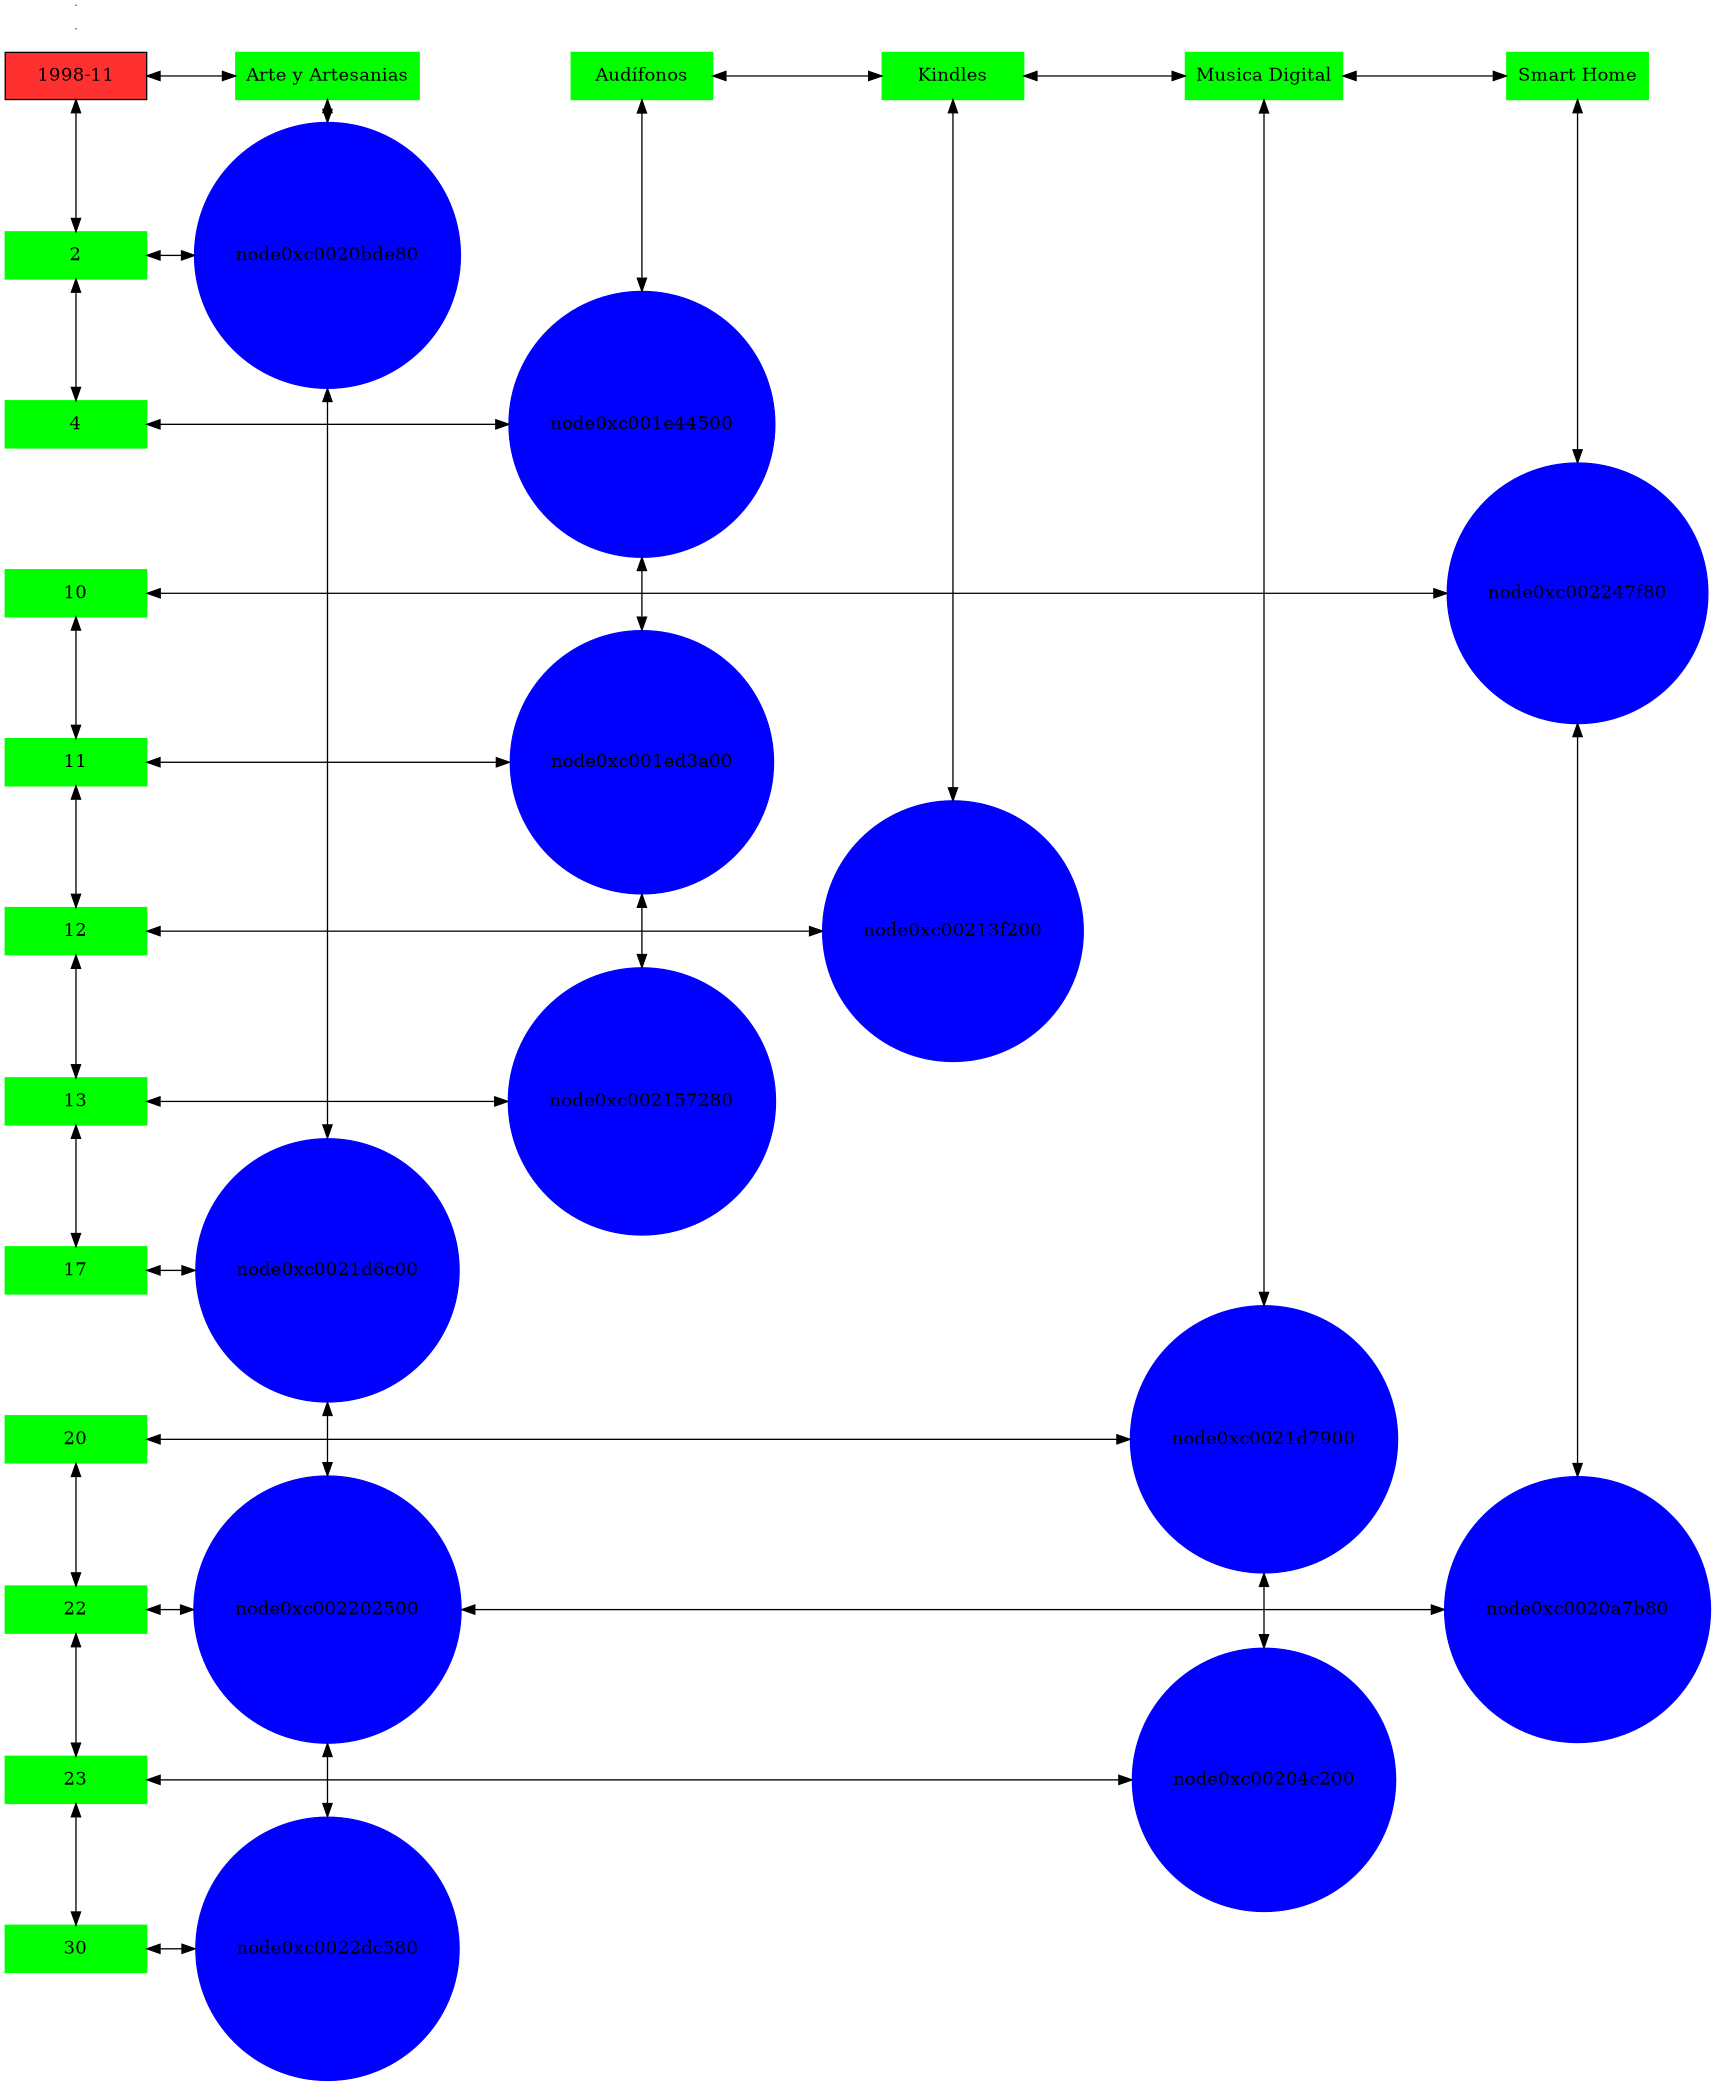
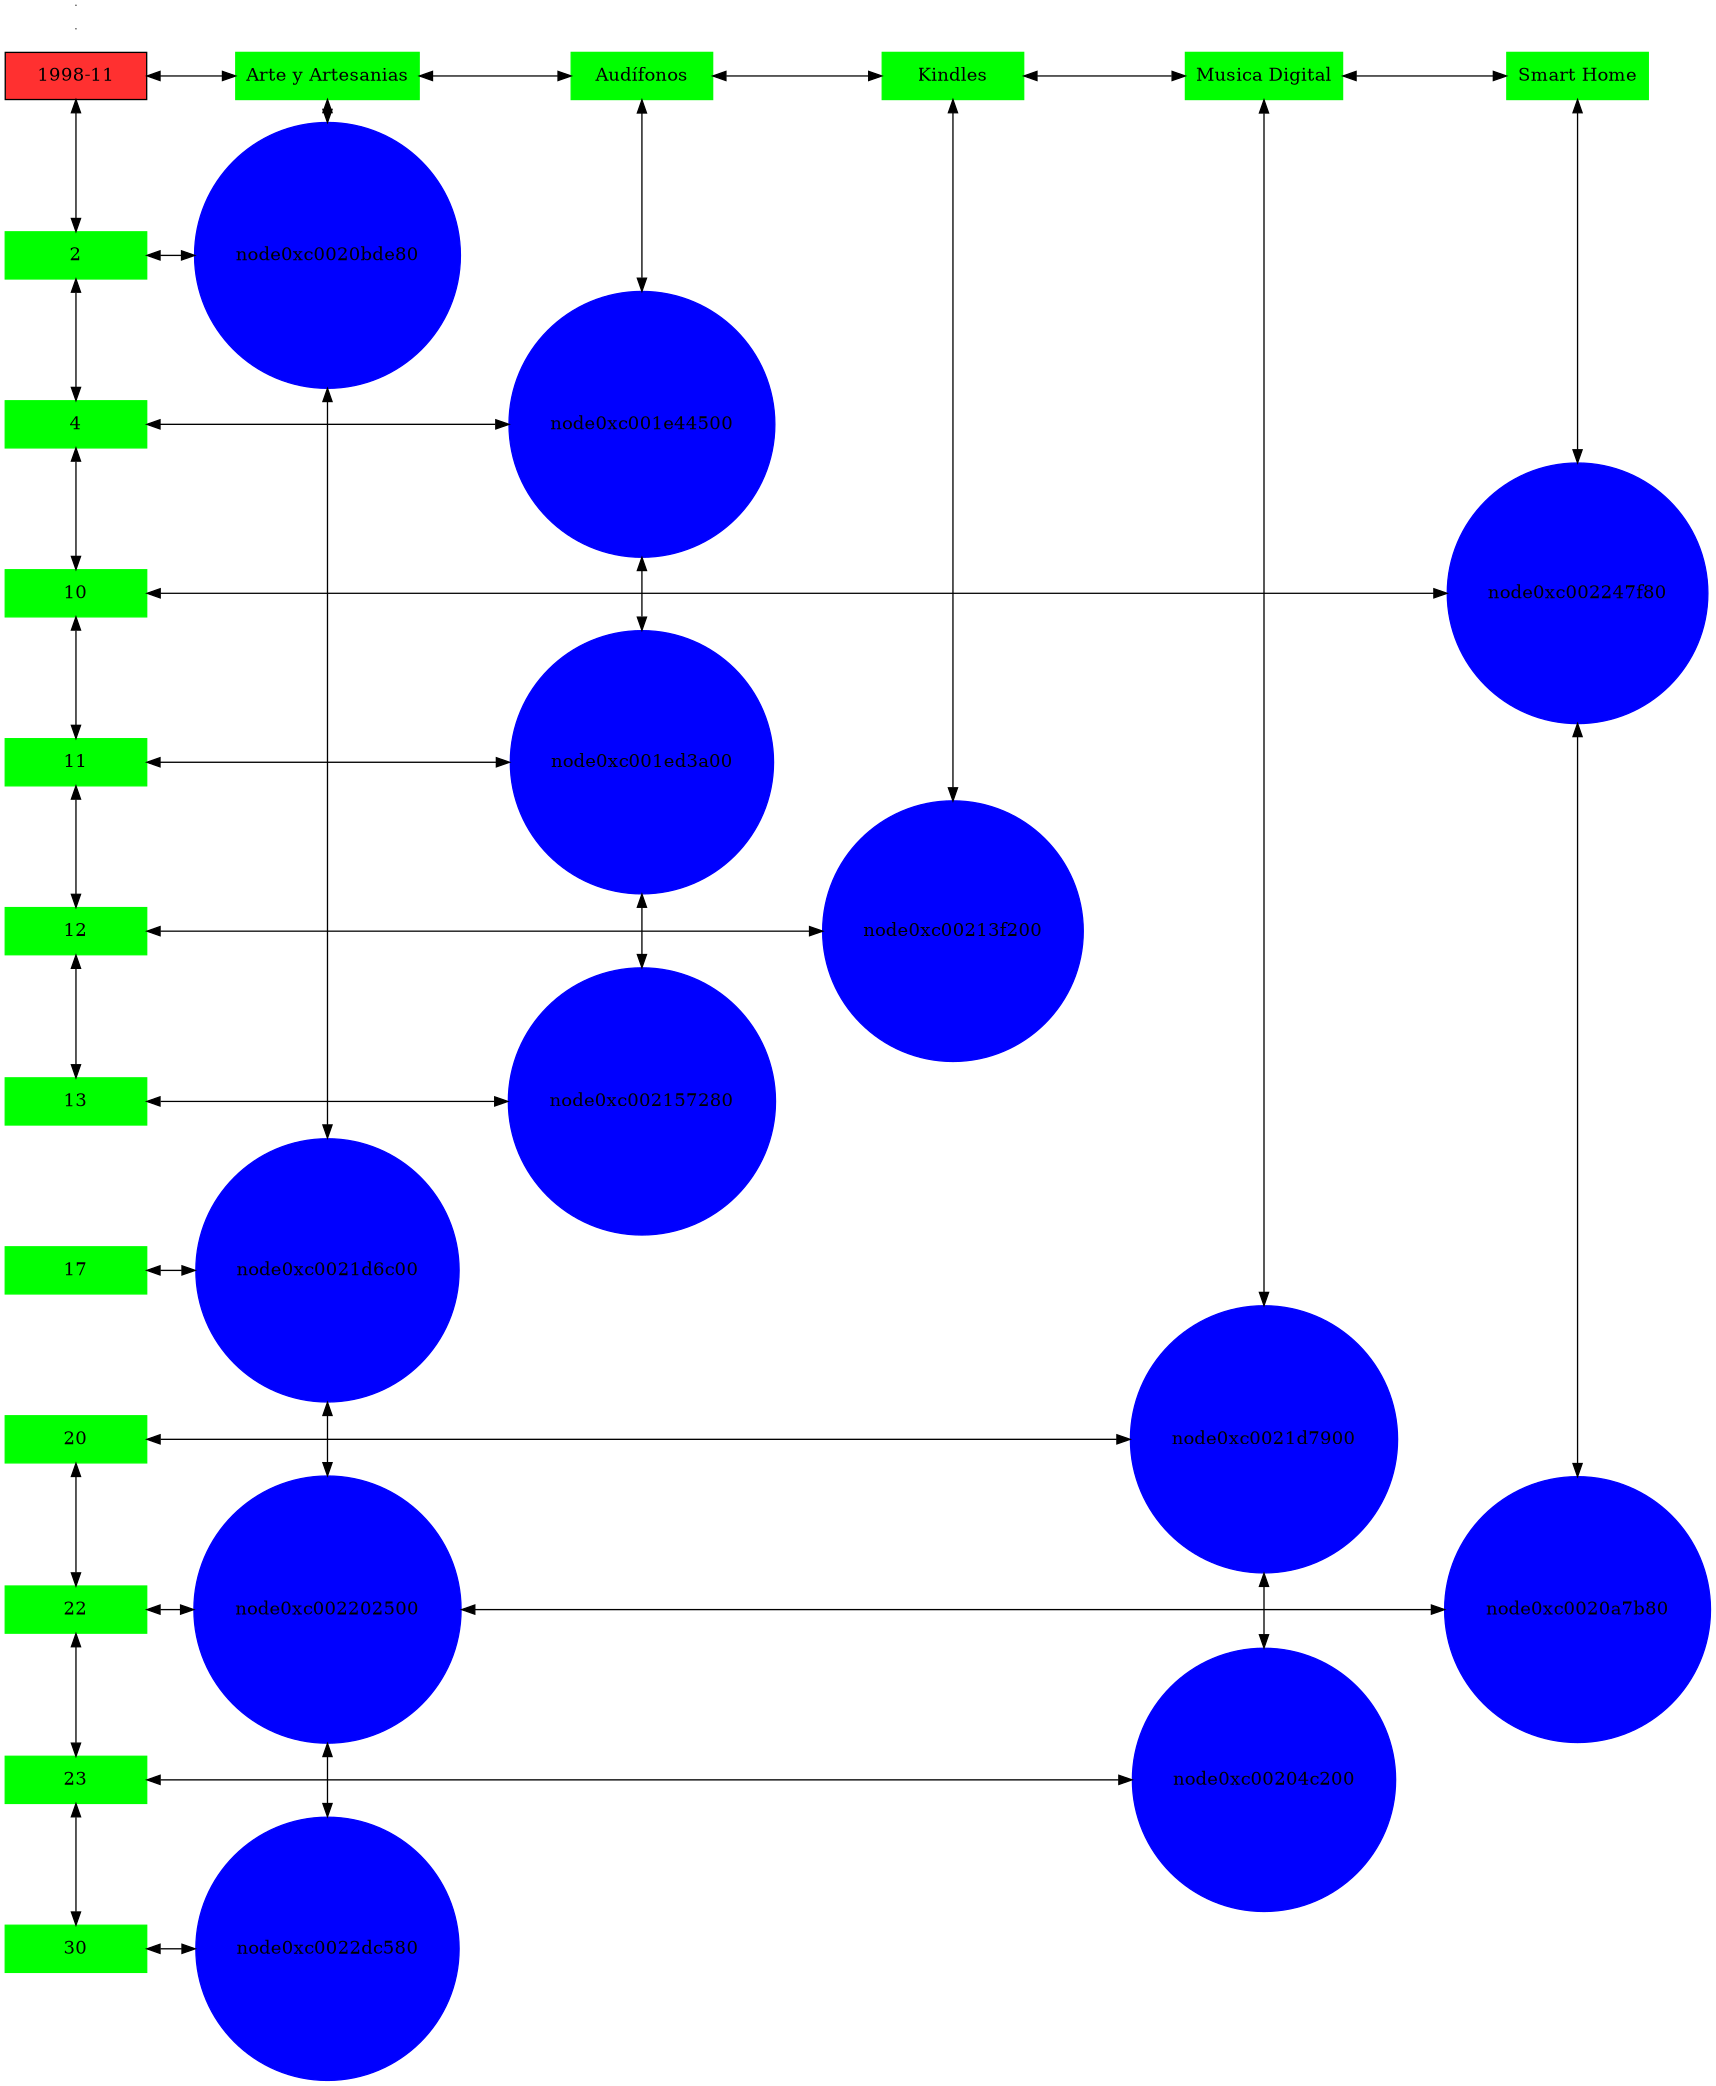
edge "Arte y Artesanias" -- "Audífonos": added
edge "4" -- "10": added
edge "13" -- "17": removed
